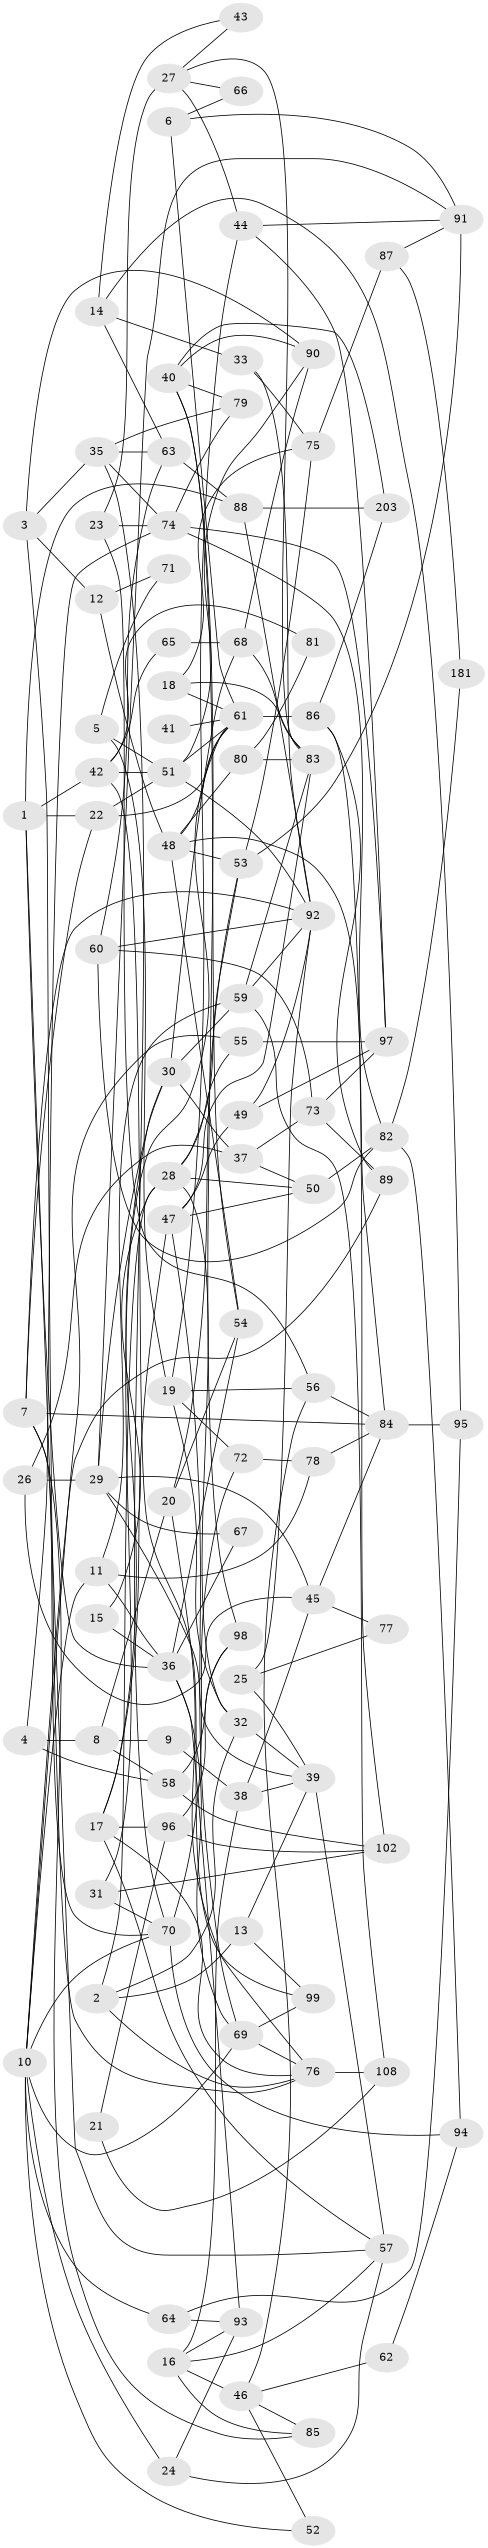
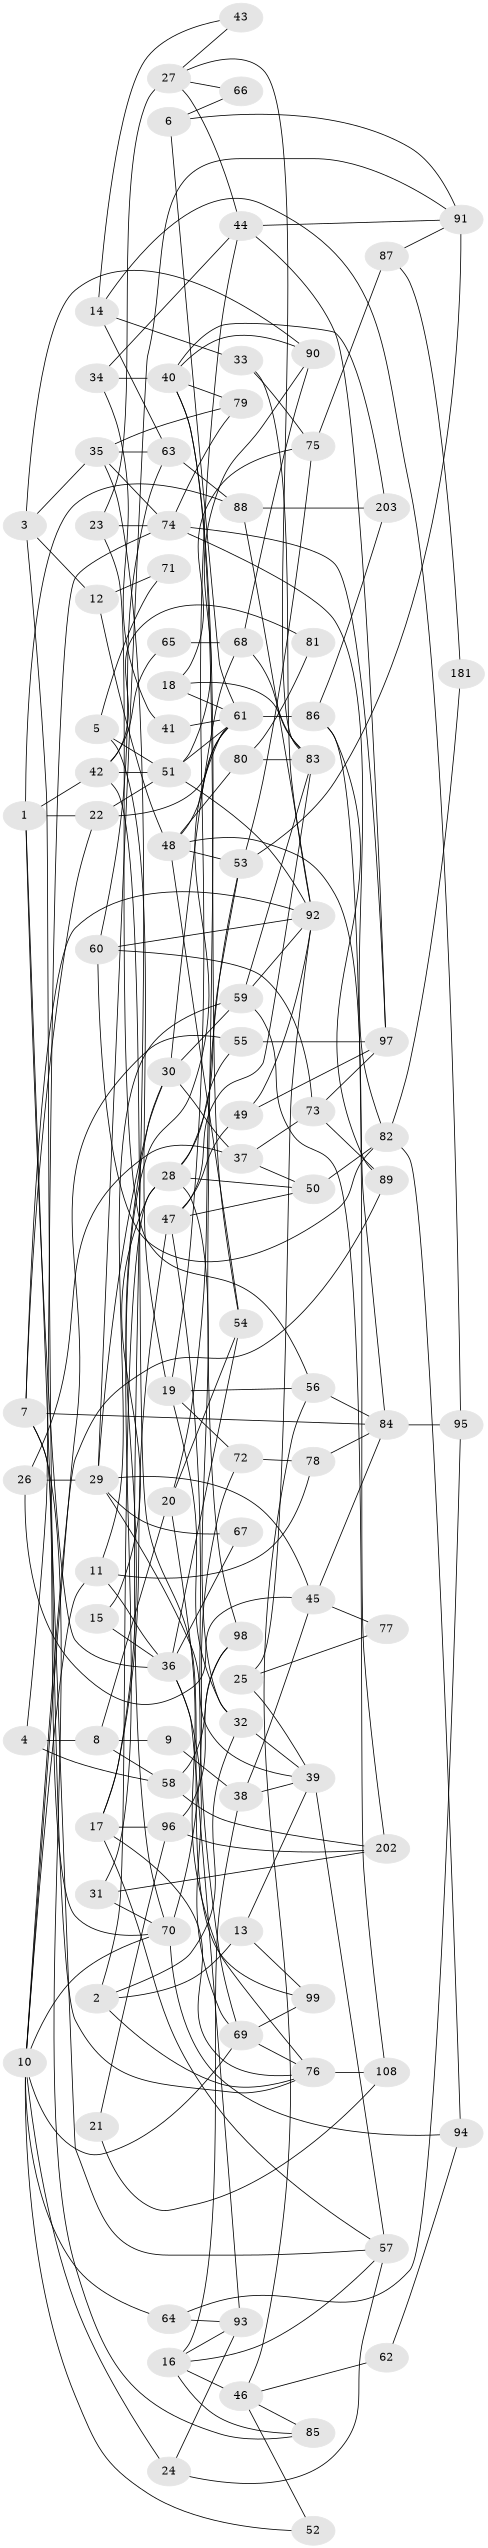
node "34": added
node "102": label "102" -> "202"
